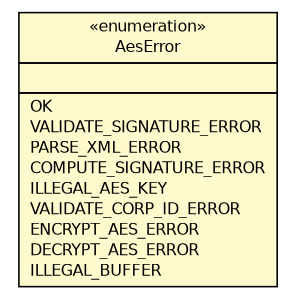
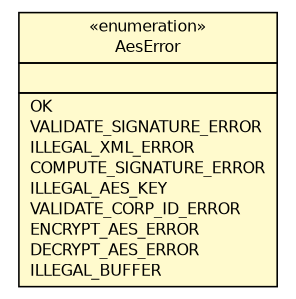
node "AesError": text "PARSE_XML_ERROR" -> "ILLEGAL_XML_ERROR"
